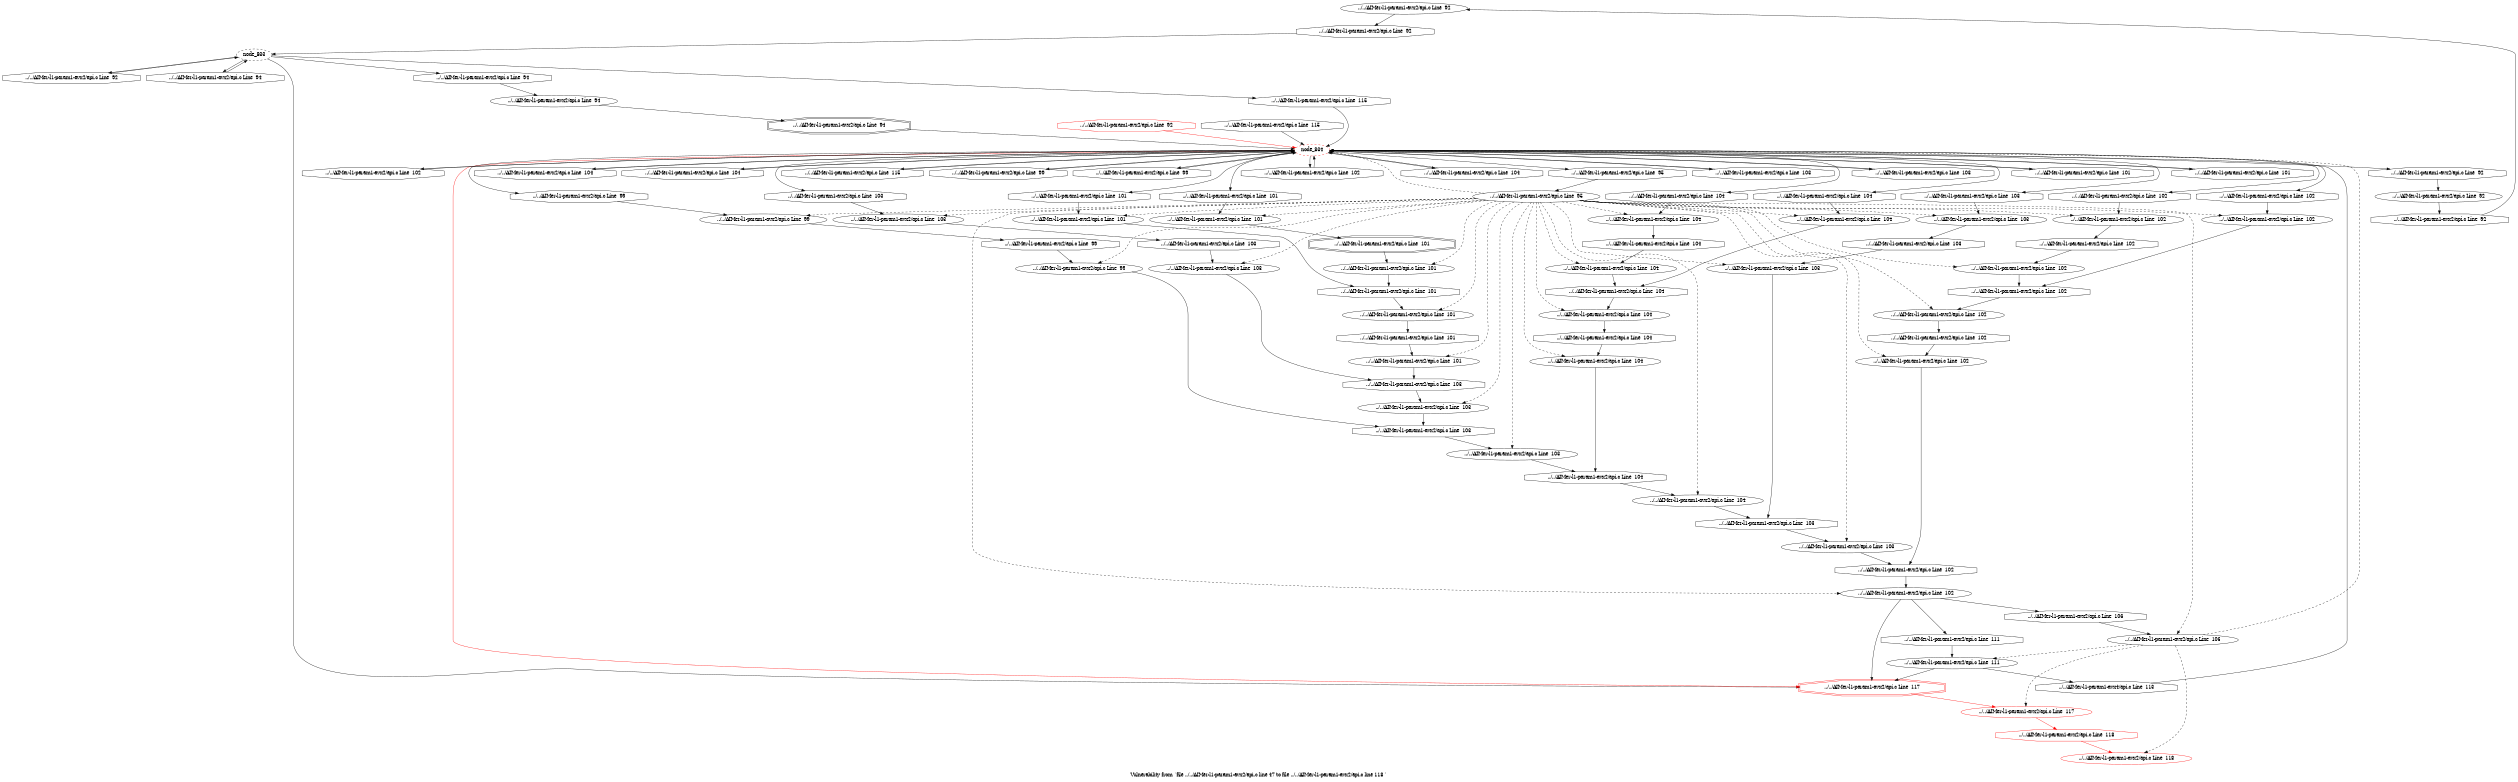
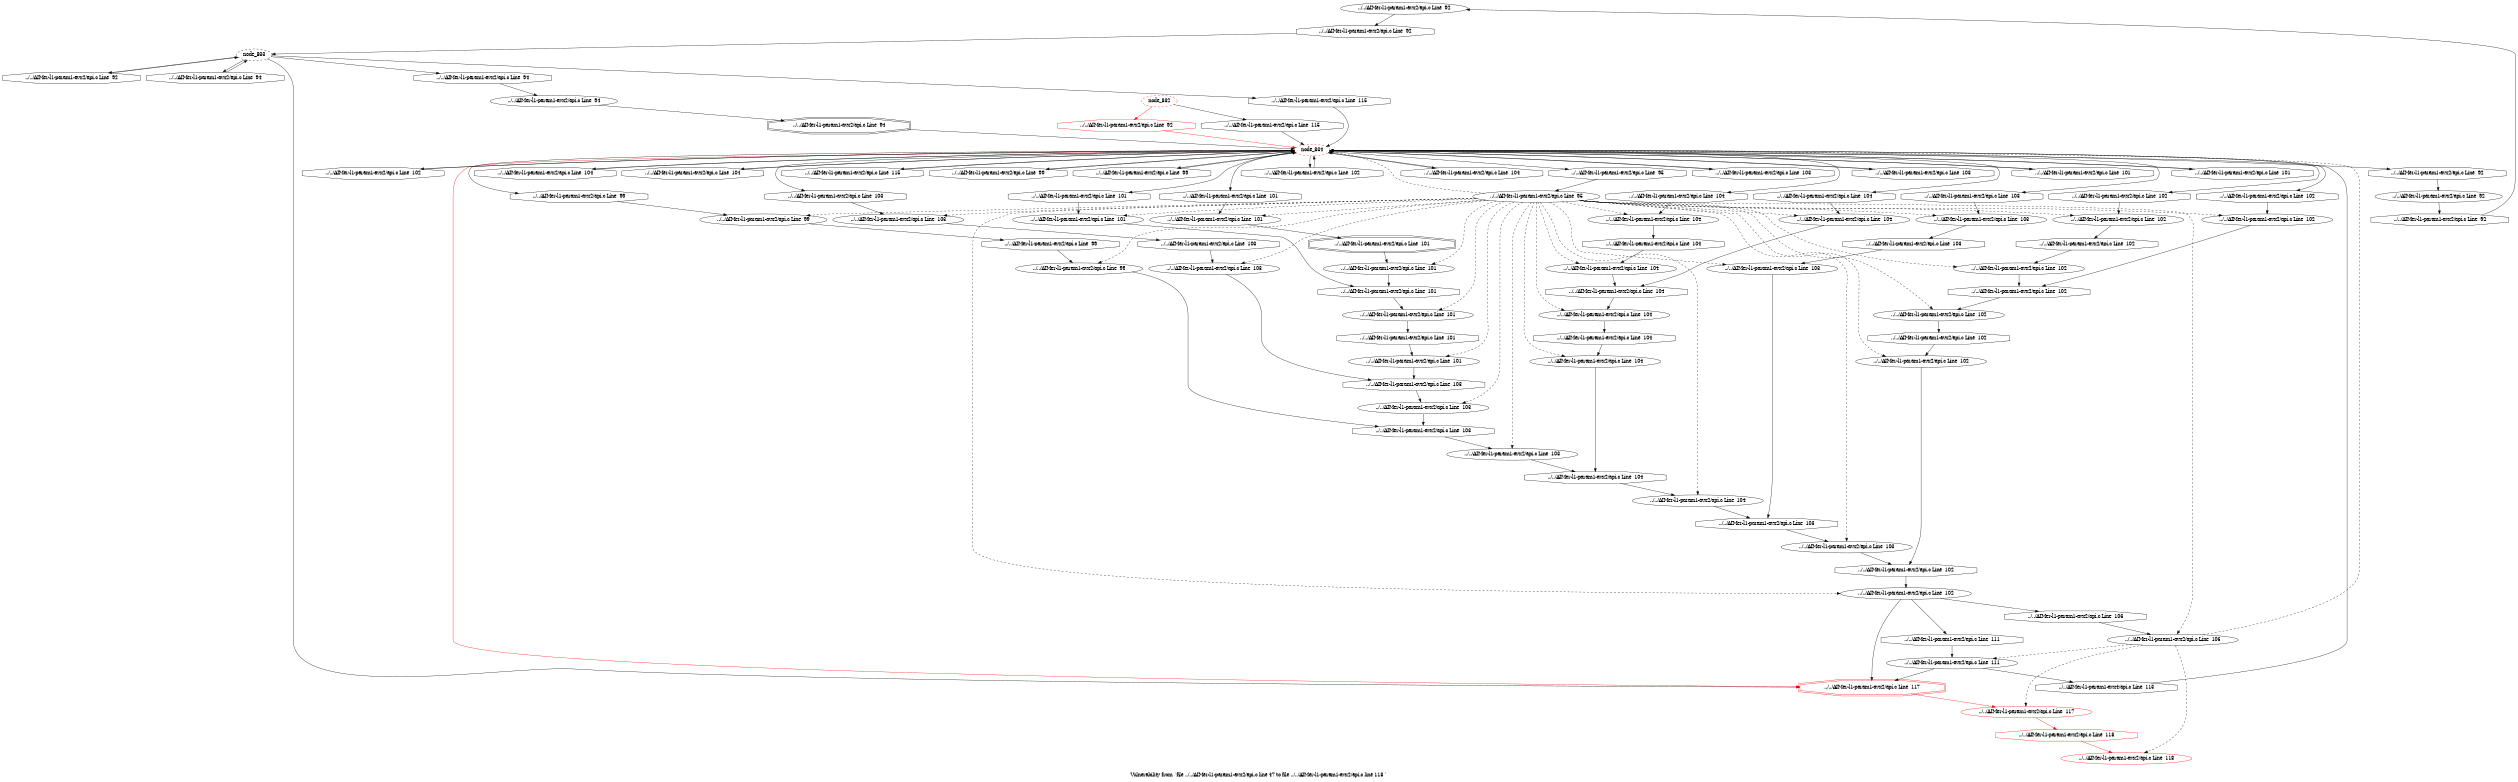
node "node_832": added
